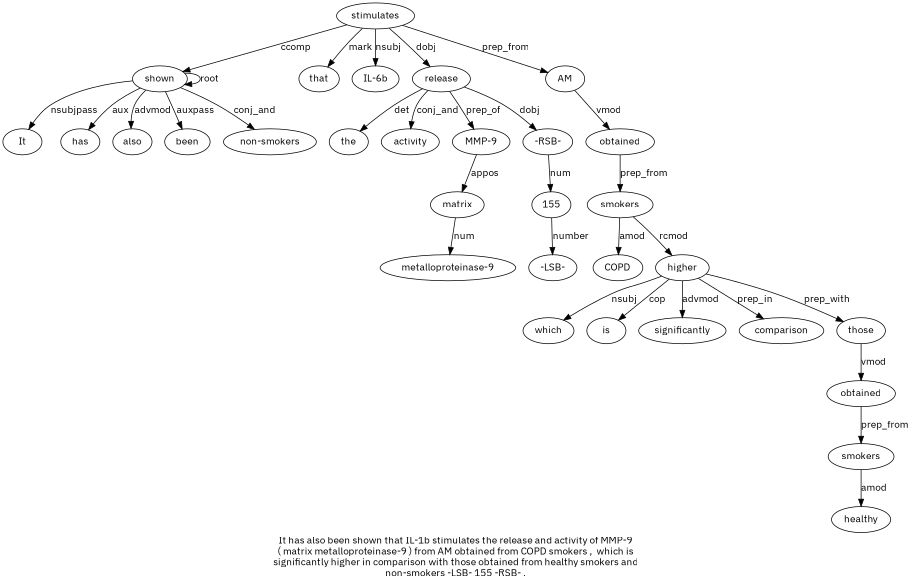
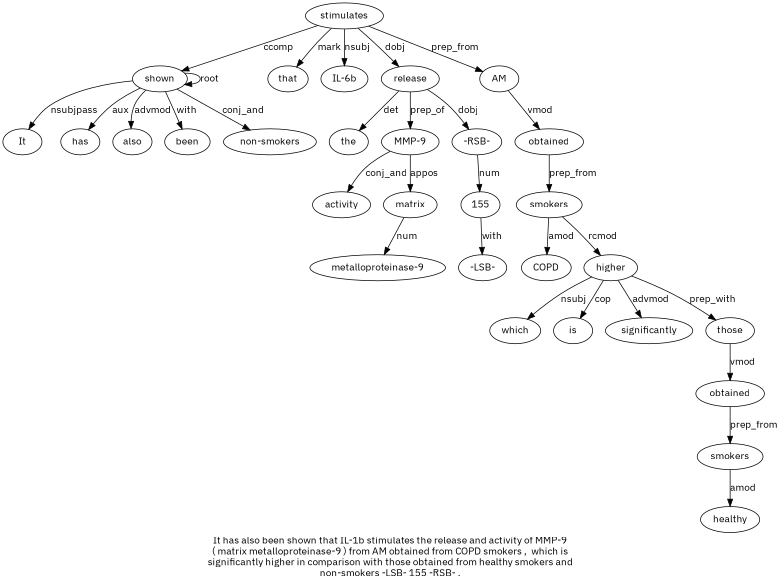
edge "release" -> "activity": now "MMP-9" -> "activity"
edge "shown" -> "been": label "auxpass" -> "with"
edge "155" -> "-LSB-": label "number" -> "with"
node "comparison": removed
